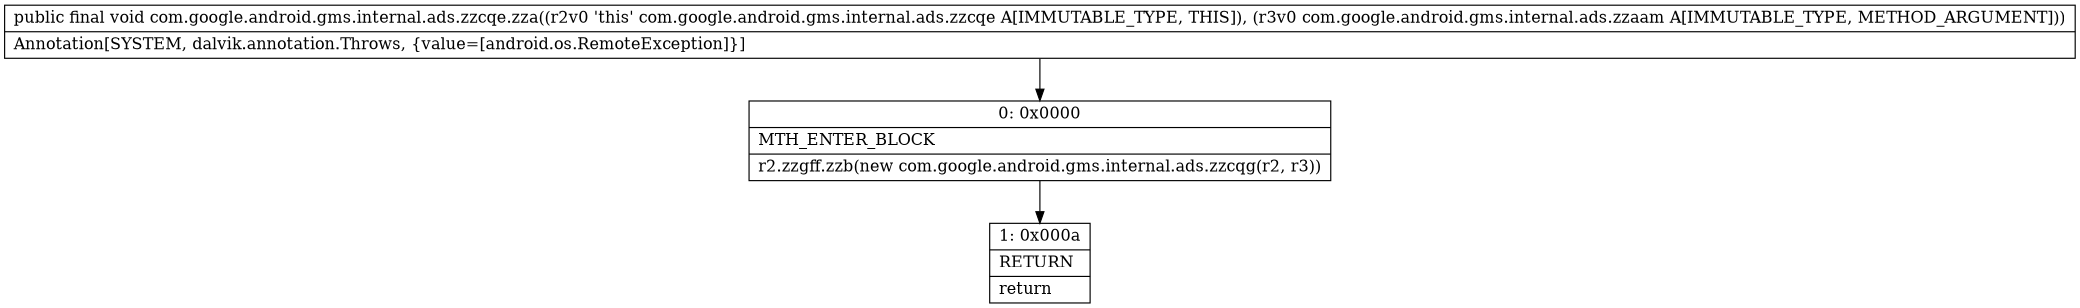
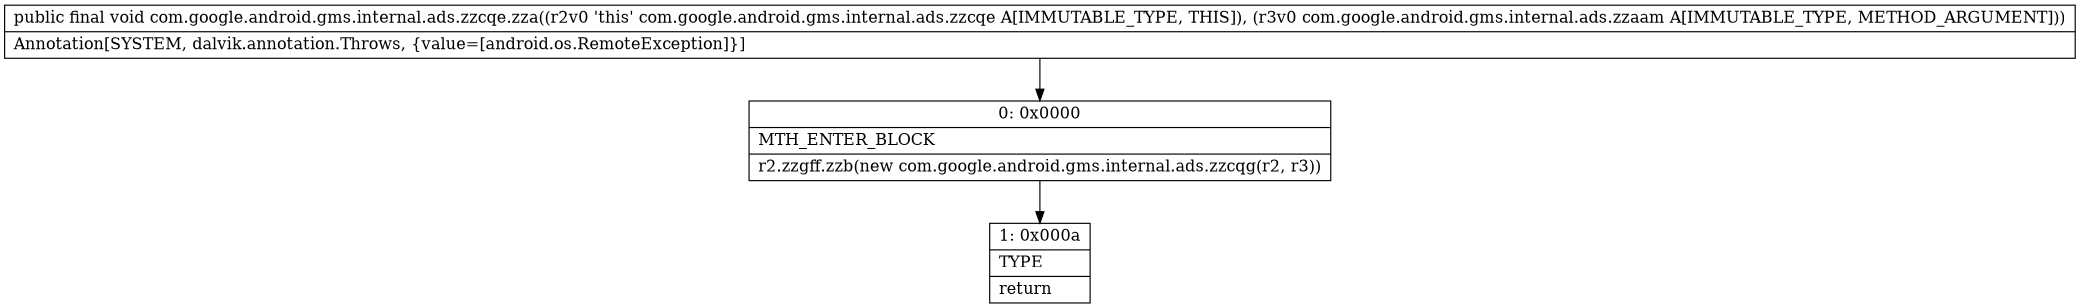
node "1: 0x000a": text "RETURN" -> "TYPE"
